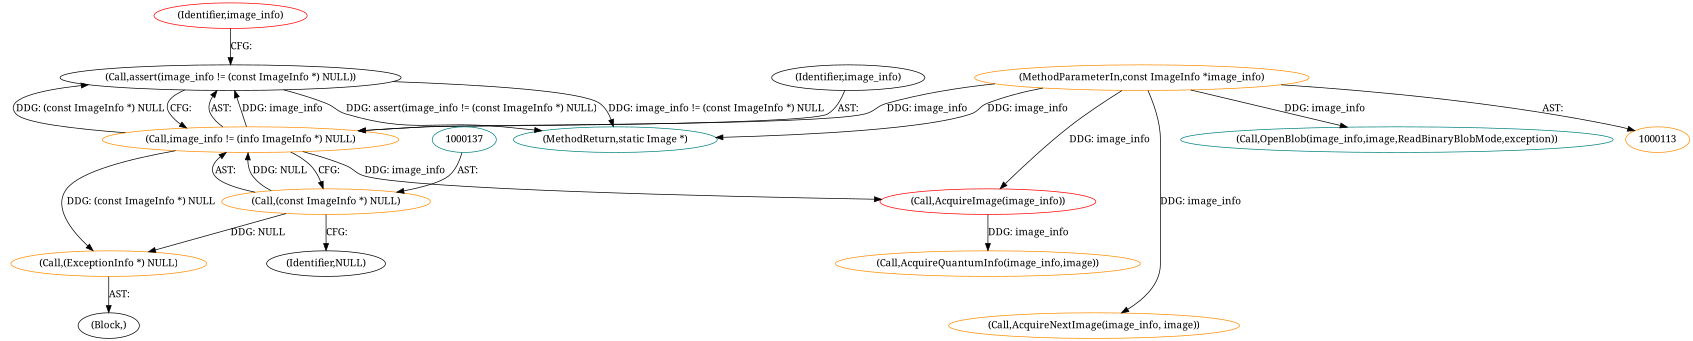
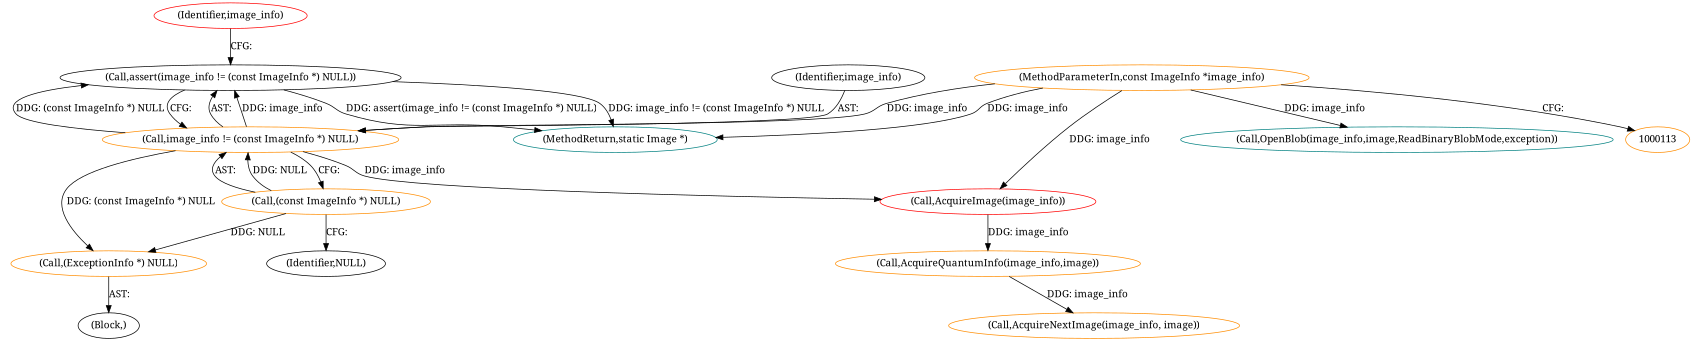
edge "(MethodParameterIn,const ImageInfo *image_info)" -> "1000113": label "AST: " -> "CFG: "
node "(Call,image_info != (info ImageInfo *) NULL)": label "(Call,image_info != (info ImageInfo *) NULL)" -> "(Call,image_info != (const ImageInfo *) NULL)"
node "1000137": removed
edge "(MethodParameterIn,const ImageInfo *image_info)" -> "(Call,AcquireNextImage(image_info, image))": now "(Call,AcquireQuantumInfo(image_info,image))" -> "(Call,AcquireNextImage(image_info, image))"
